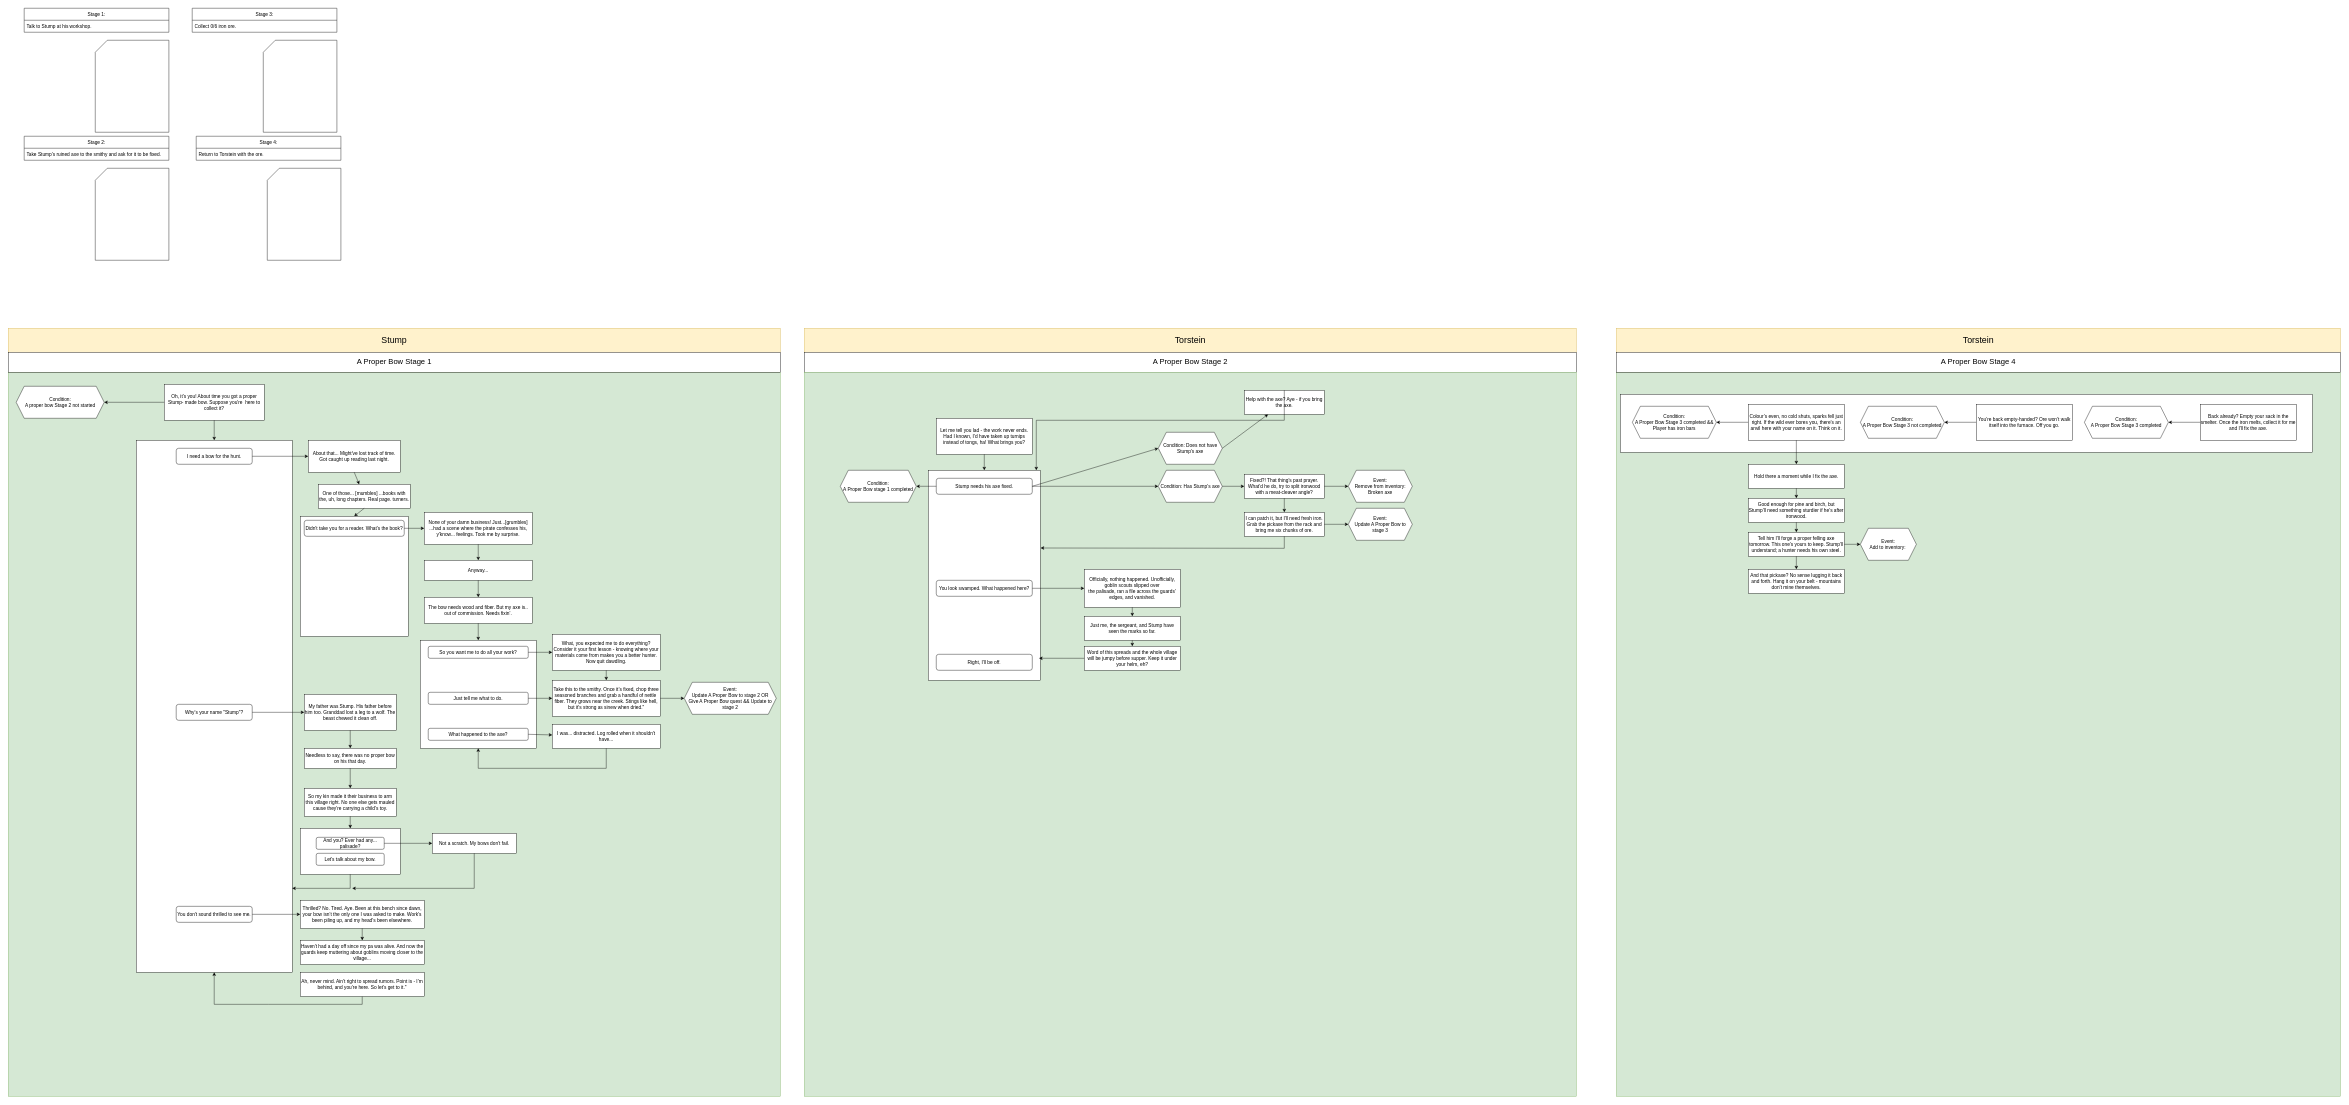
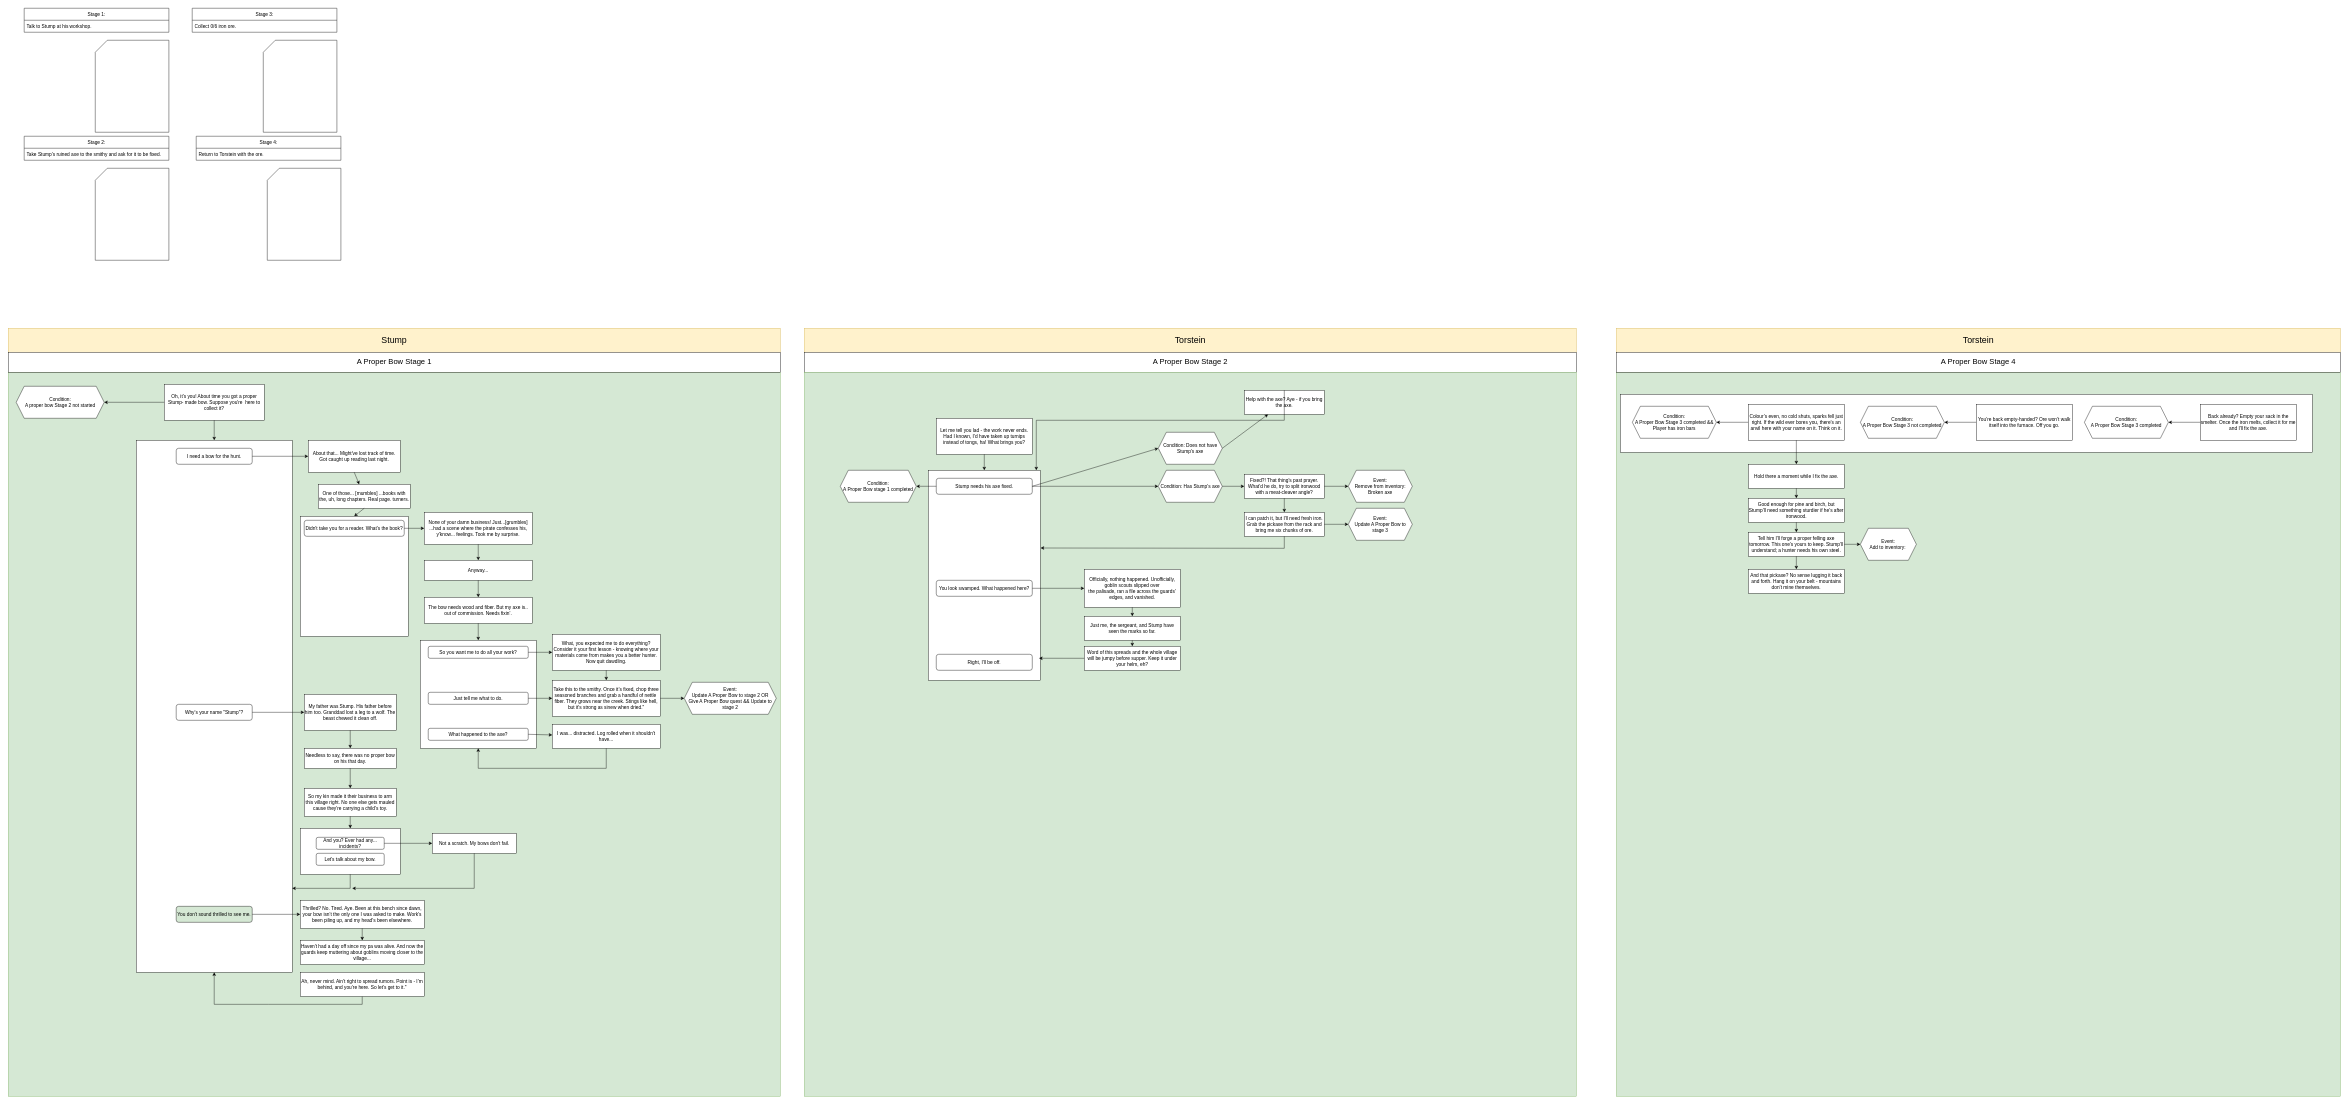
node "And you? Ever had any... palisade?": label "And you? Ever had any... palisade?" -> "And you? Ever had any... incidents?"
node "You don't sound thrilled to see me.": fillcolor #ffffff -> #d5e8d4
